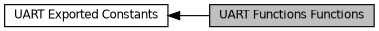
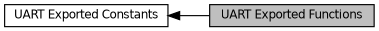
node "UART Functions Functions": label "UART Functions Functions" -> "UART Exported Functions"
